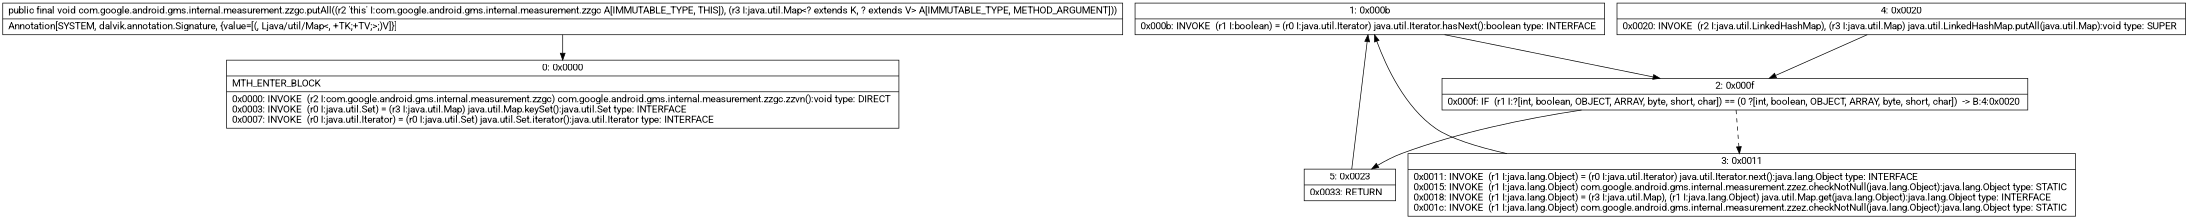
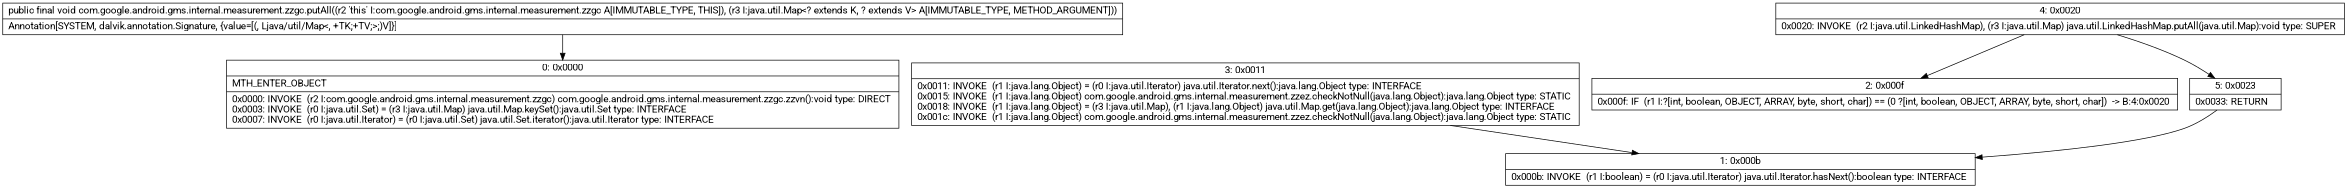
edge "1: 0x000b" -> "2: 0x000f": removed
node "0: 0x0000": text "MTH_ENTER_BLOCK" -> "MTH_ENTER_OBJECT"
edge "2: 0x000f" -> "3: 0x0011": removed
edge "2: 0x000f" -> "5: 0x0023": now "4: 0x0020" -> "5: 0x0023"
